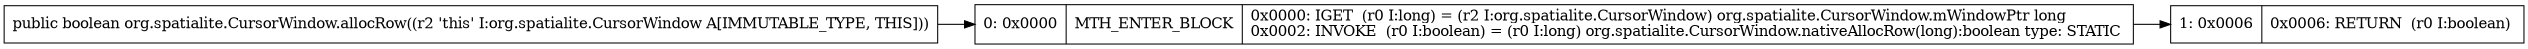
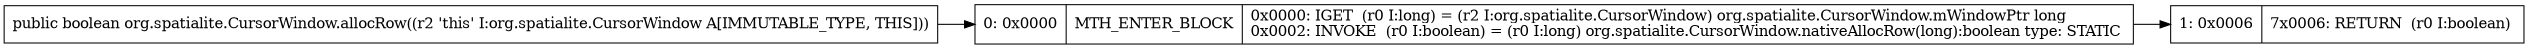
node "1: 0x0006": text "0x0006: RETURN  (r0 I:boolean)" -> "7x0006: RETURN  (r0 I:boolean)"
